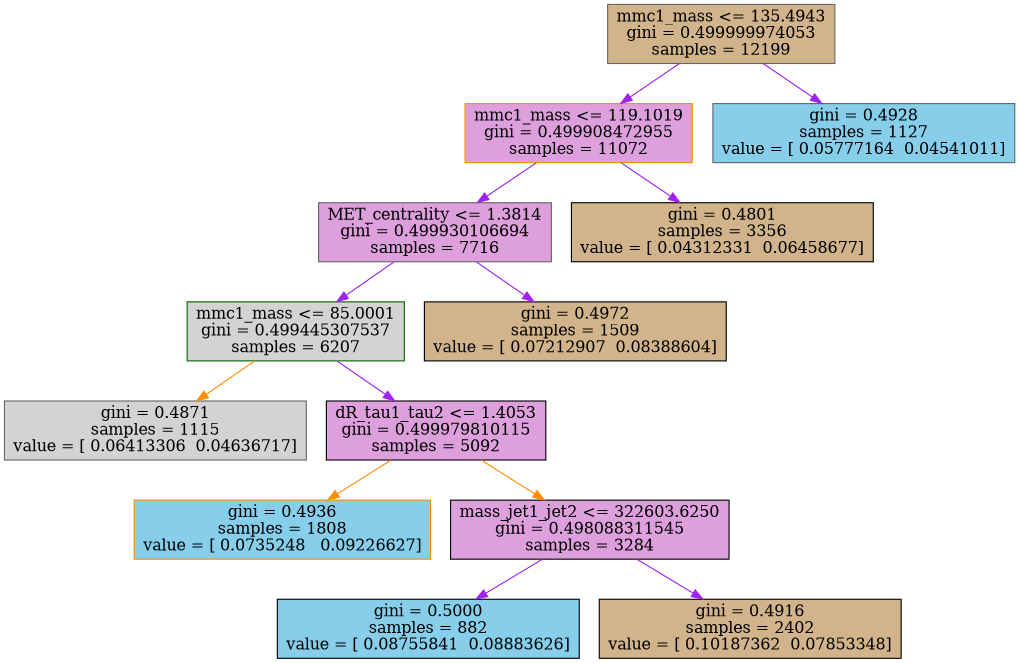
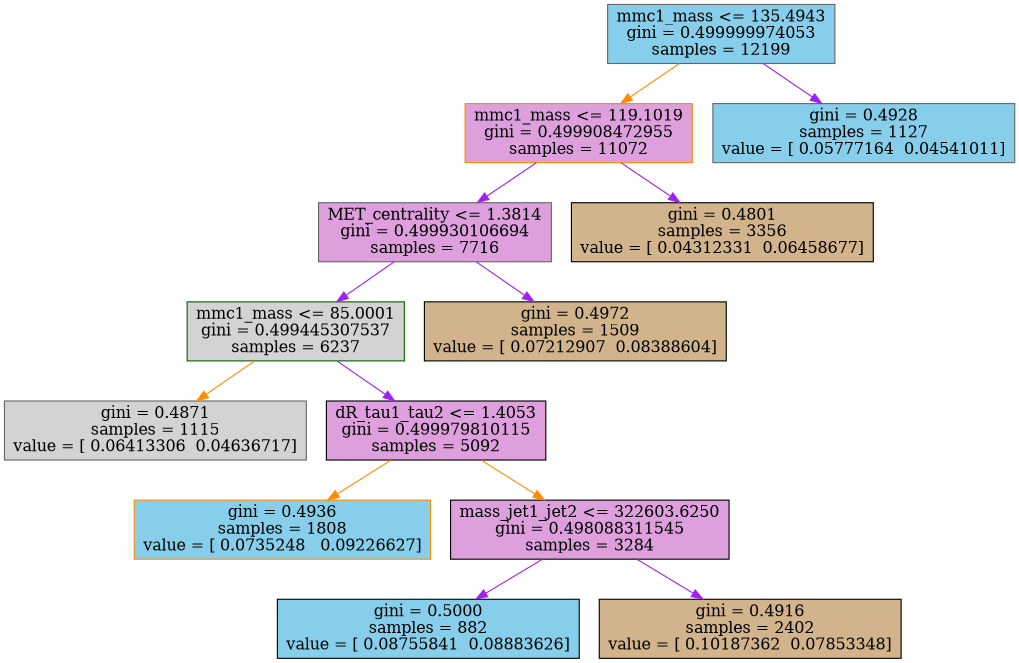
node "mmc1_mass <= 135.4943 gini = 0.499999974053 samples = 12199": fillcolor tan -> skyblue
edge "mmc1_mass <= 135.4943 gini = 0.499999974053 samples = 12199" -> "mmc1_mass <= 119.1019 gini = 0.499908472955 samples = 11072": color purple -> darkorange
node "mmc1_mass <= 85.0001 gini = 0.499445307537 samples = 6207": label "mmc1_mass <= 85.0001 gini = 0.499445307537 samples = 6207" -> "mmc1_mass <= 85.0001 gini = 0.499445307537 samples = 6237"
